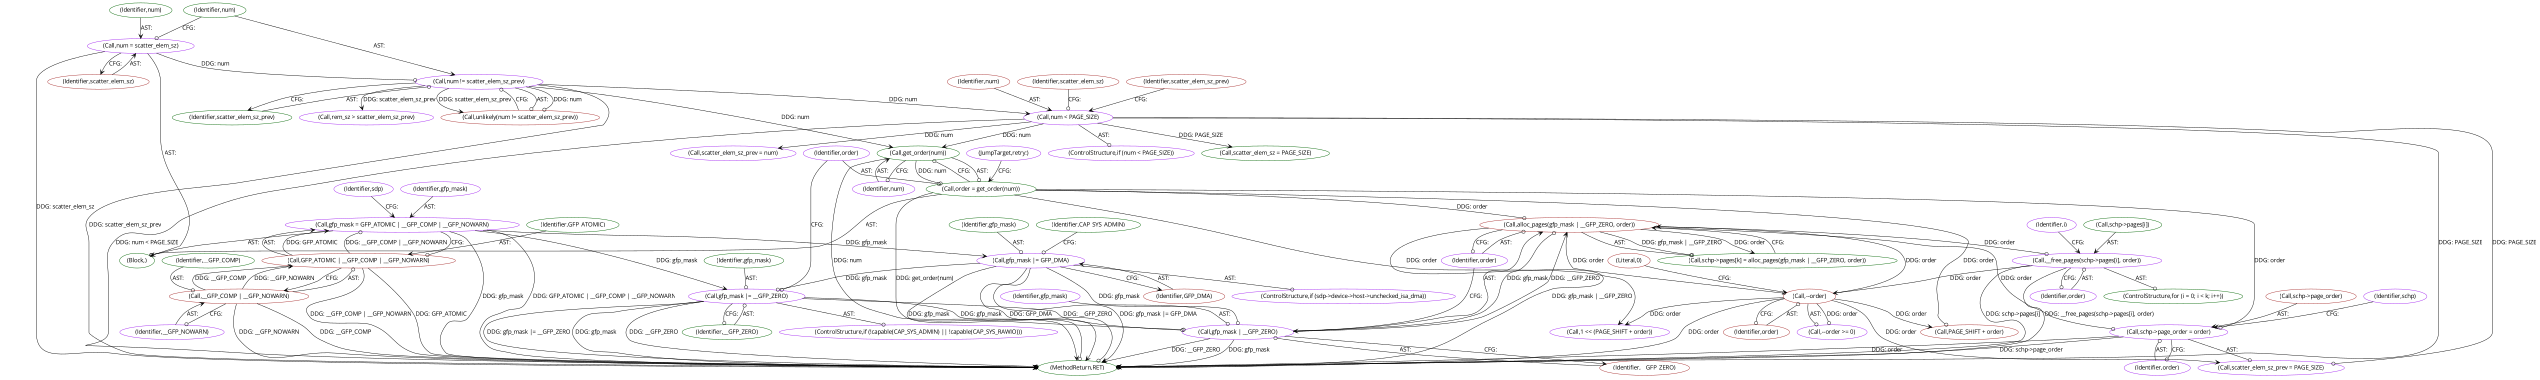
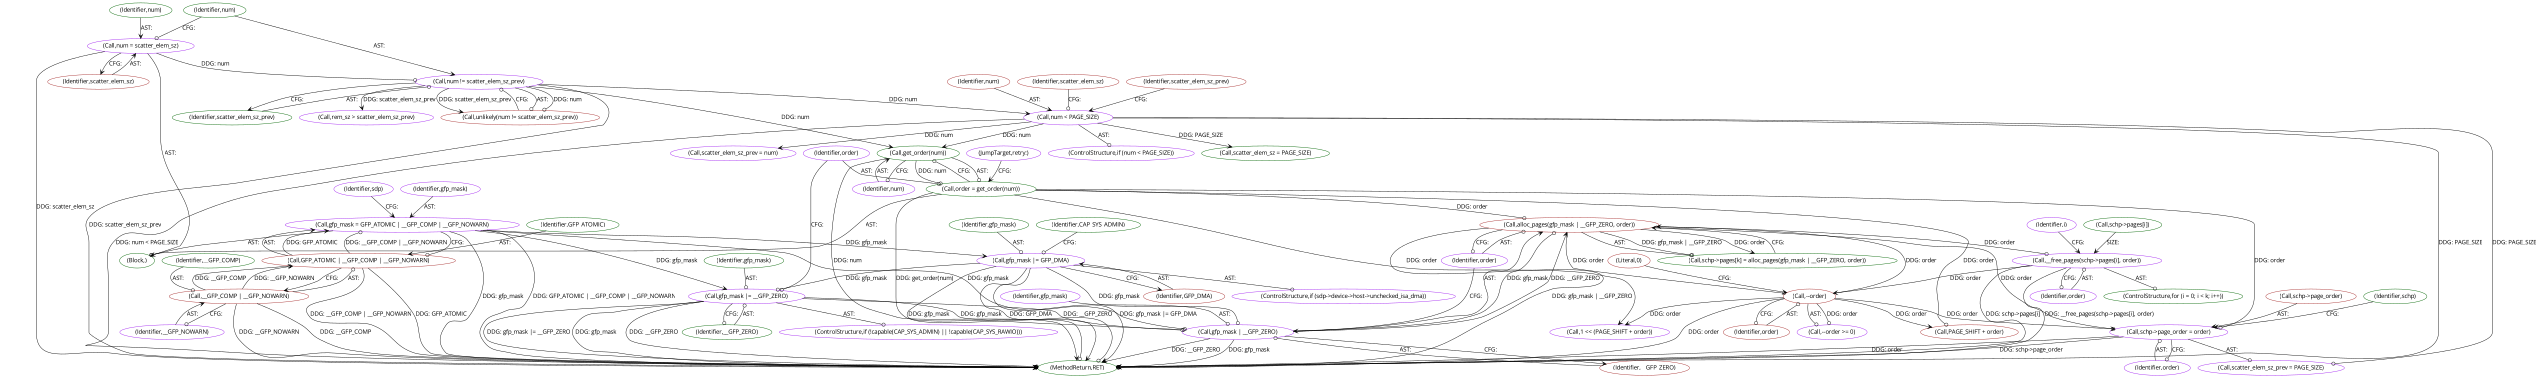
edge "(Call,schp->pages[i])" -> "(Call,__free_pages(schp->pages[i], order))": label "AST: " -> "SIZE: "
edge "(Call,gfp_mask = GFP_ATOMIC | __GFP_COMP | __GFP_NOWARN)" -> "(Call,gfp_mask | __GFP_ZERO)": added, label "DDG: gfp_mask"
node "(Identifier,schp)": color purple -> darkgreen
edge "(Call,--order)" -> "(Call,scatter_elem_sz_prev = PAGE_SIZE)": now "(Call,--order)" -> "(Call,schp->page_order = order)"
